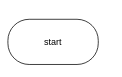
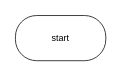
node "start": moved (53, 42) -> (60, 38)
